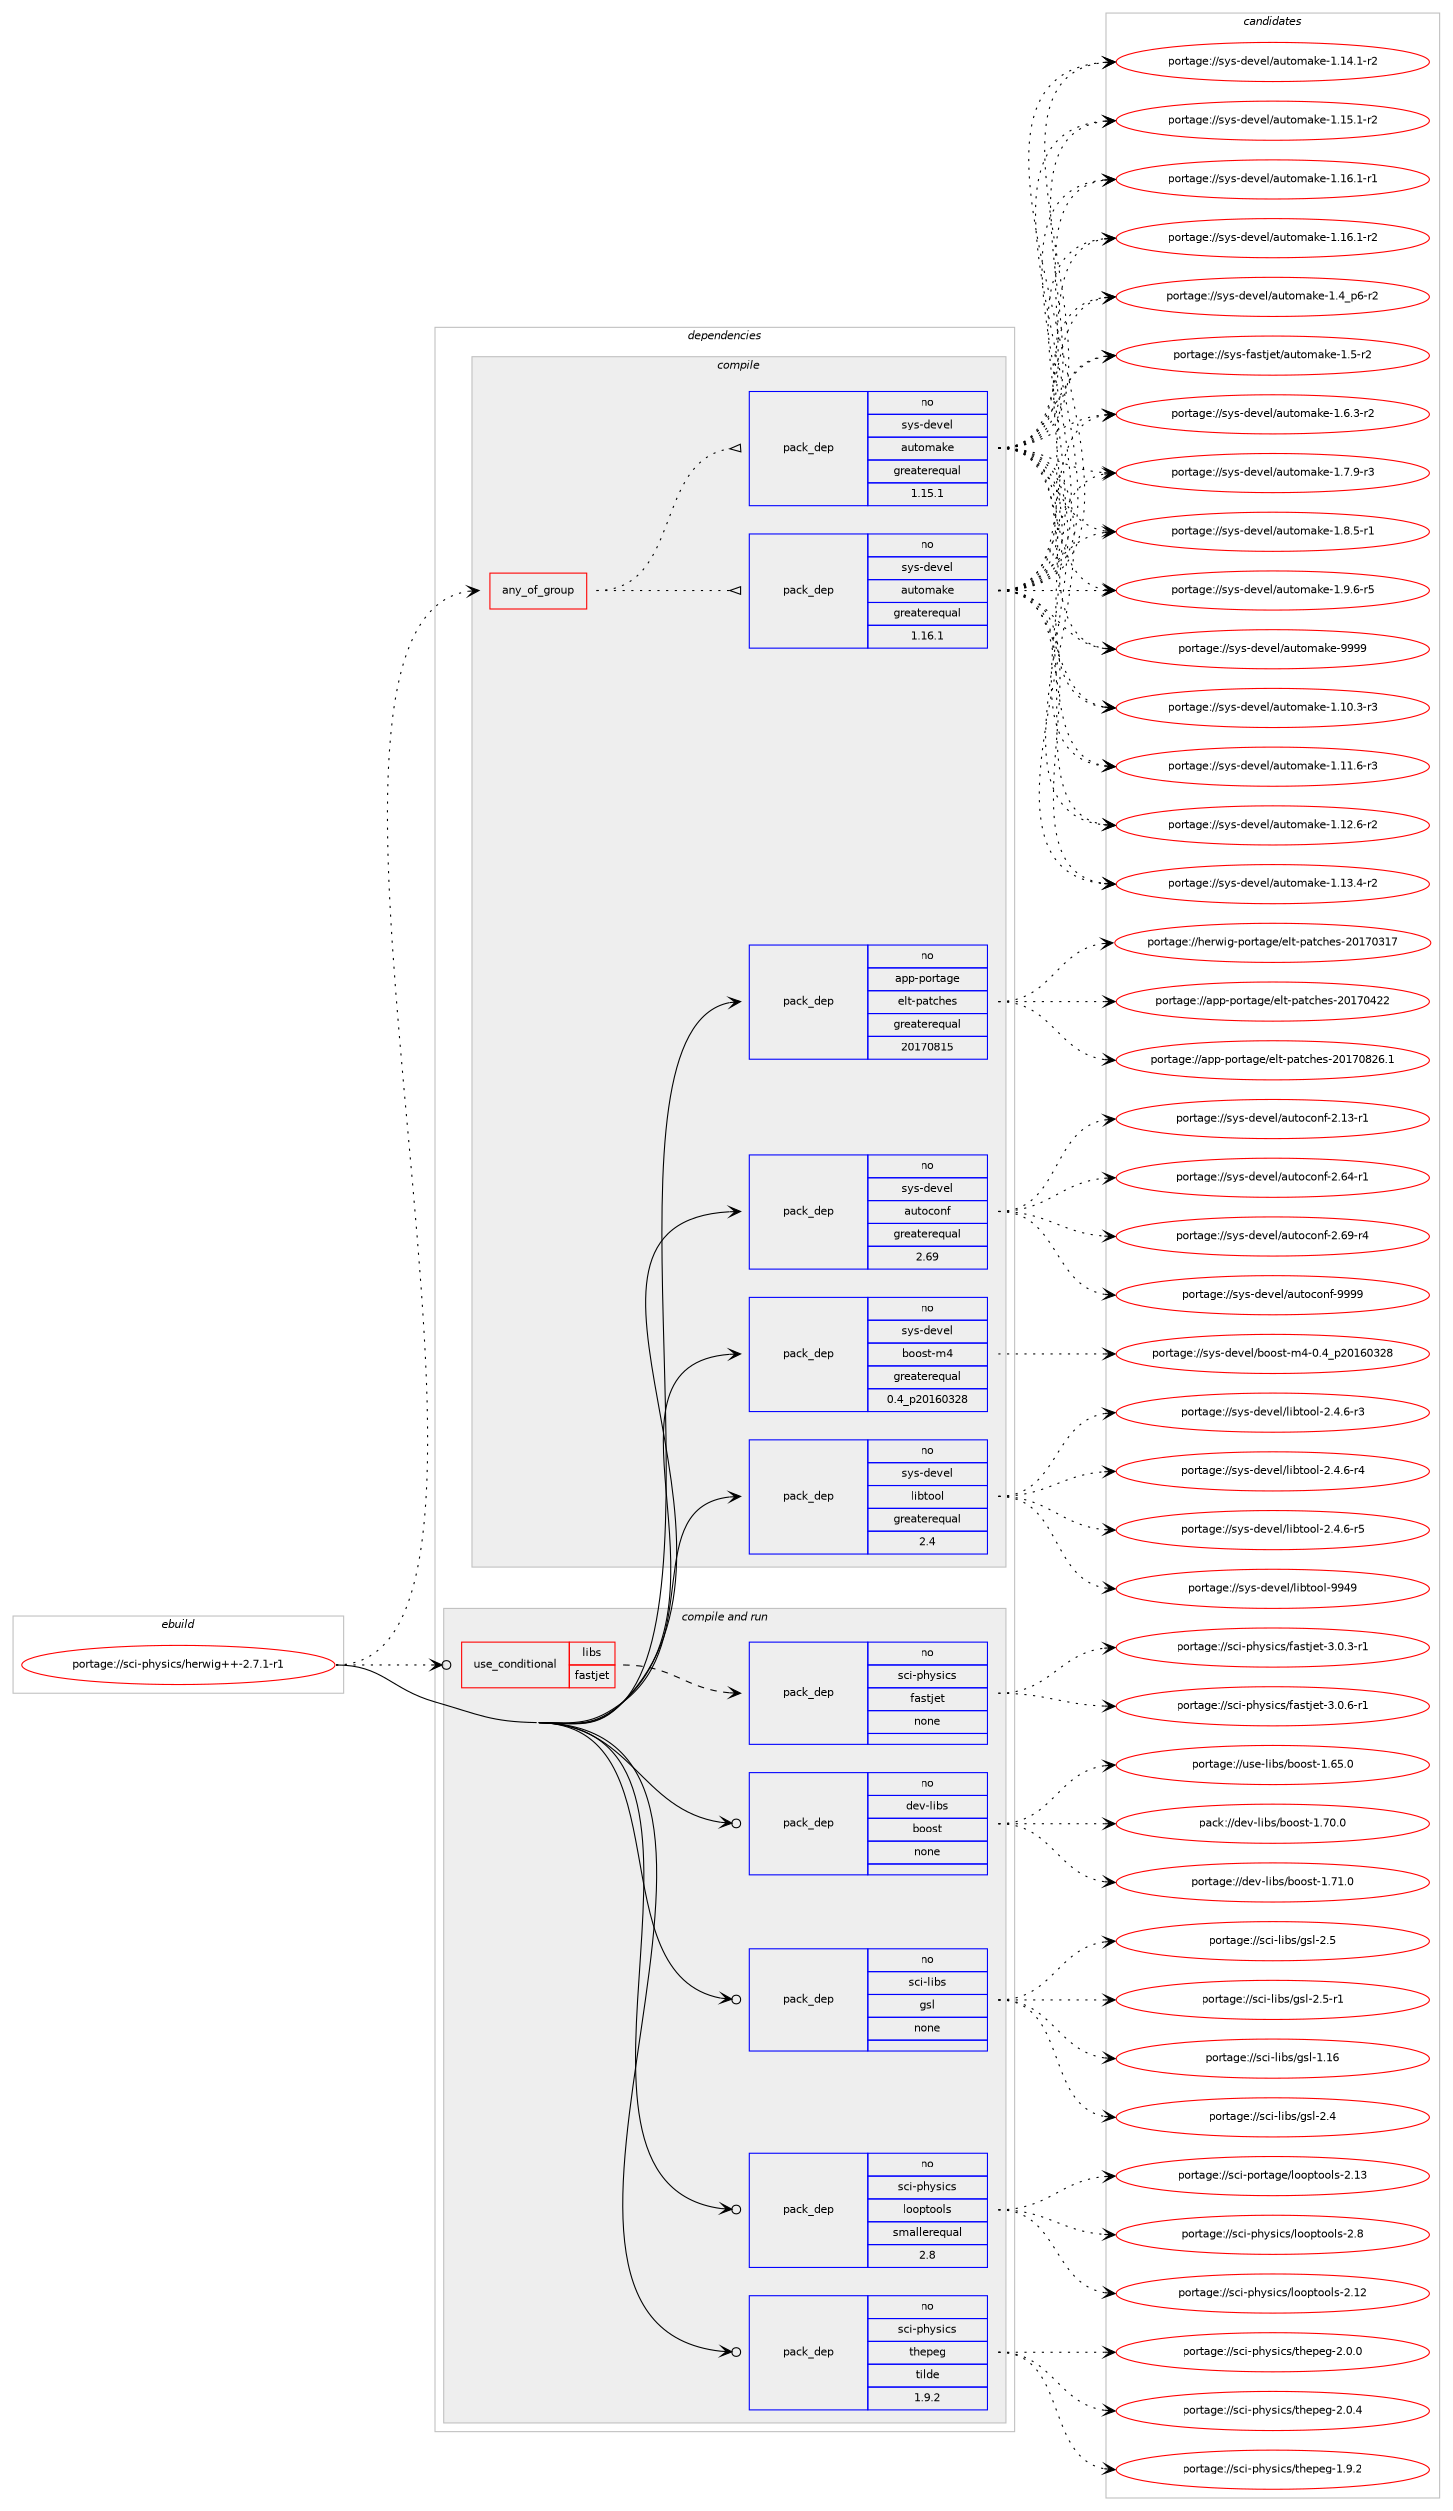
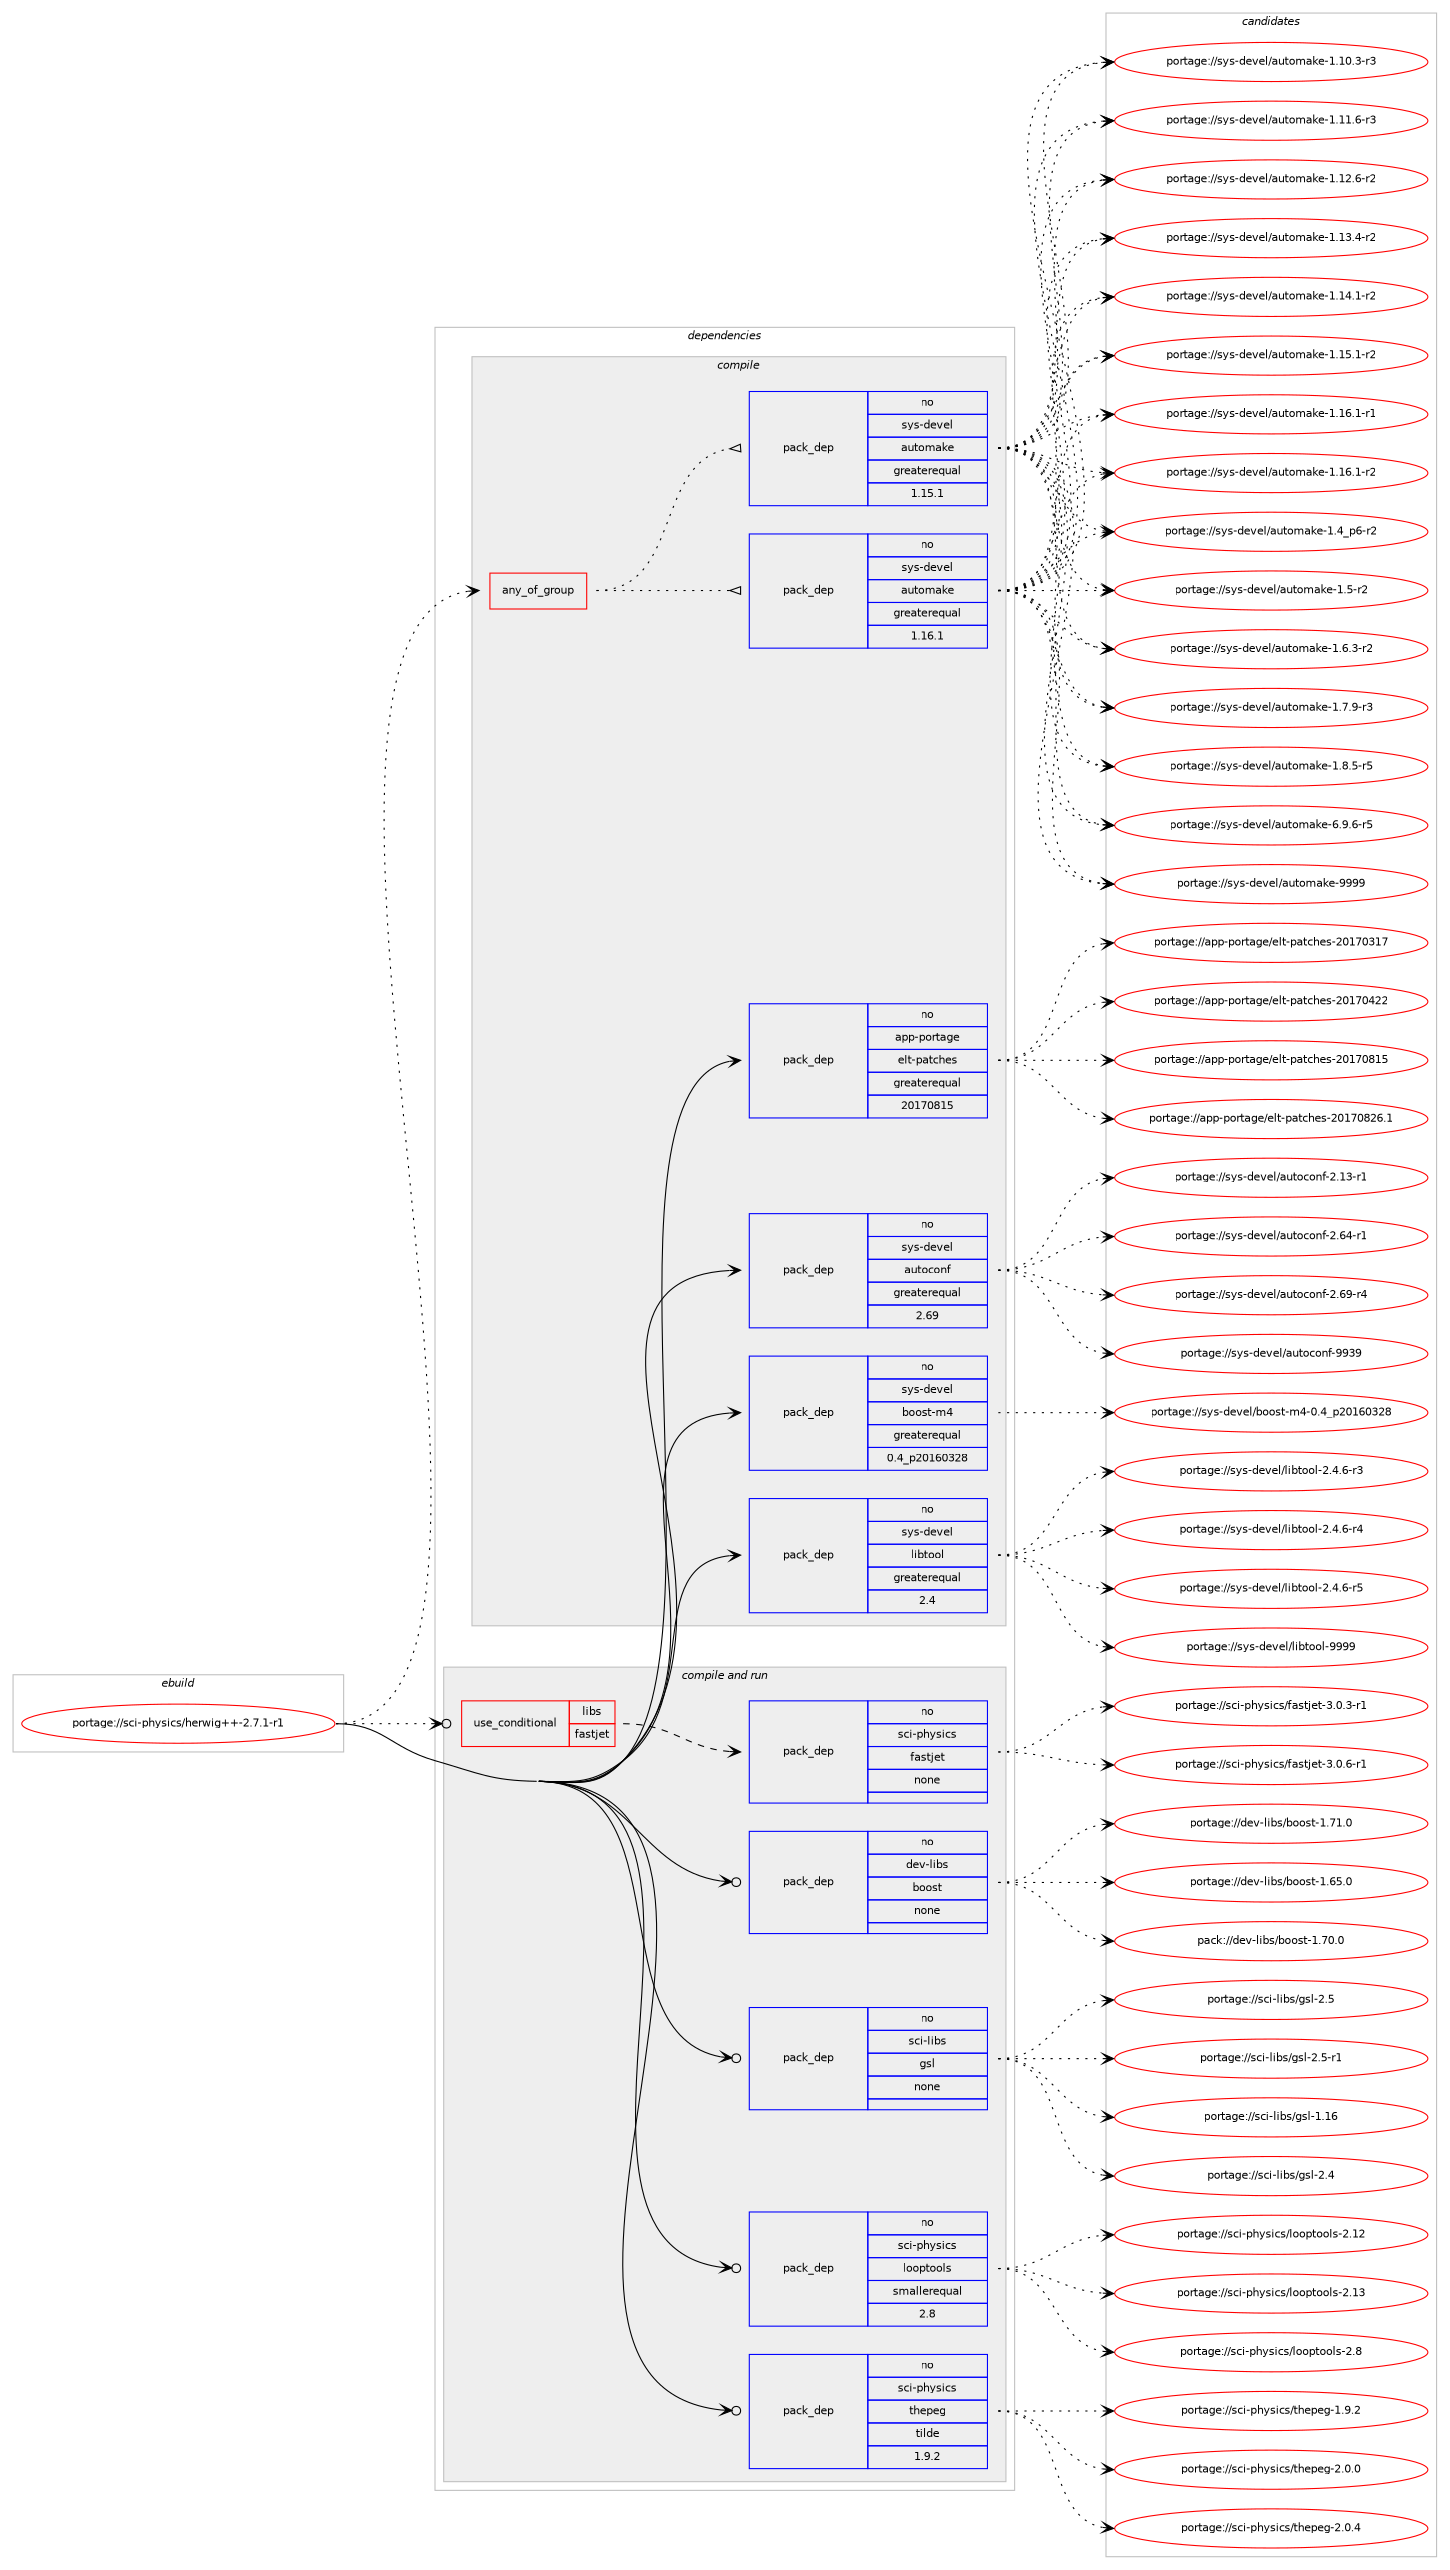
node "portage://sys-fastjet/automake-1.5-r2": label "portage://sys-fastjet/automake-1.5-r2" -> "portage://sys-devel/automake-1.5-r2"
node "portage://sys-devel/automake-1.8.5-r1": label "portage://sys-devel/automake-1.8.5-r1" -> "portage://sys-devel/automake-1.8.5-r5"
node "portage://sys-devel/automake-1.9.6-r5": label "portage://sys-devel/automake-1.9.6-r5" -> "portage://sys-devel/automake-6.9.6-r5"
node "portage://herwig-portage/elt-patches-20170317": label "portage://herwig-portage/elt-patches-20170317" -> "portage://app-portage/elt-patches-20170317"
node "portage://app-portage/elt-patches-20170815": added
node "portage://sys-devel/autoconf-9999": label "portage://sys-devel/autoconf-9999" -> "portage://sys-devel/autoconf-9939"
node "portage://sys-devel/libtool-9949": label "portage://sys-devel/libtool-9949" -> "portage://sys-devel/libtool-9999"
node "portage://use-libs/boost-1.65.0": label "portage://use-libs/boost-1.65.0" -> "portage://dev-libs/boost-1.65.0"
node "portage://sci-portage/looptools-2.13": label "portage://sci-portage/looptools-2.13" -> "portage://sci-physics/looptools-2.13"
